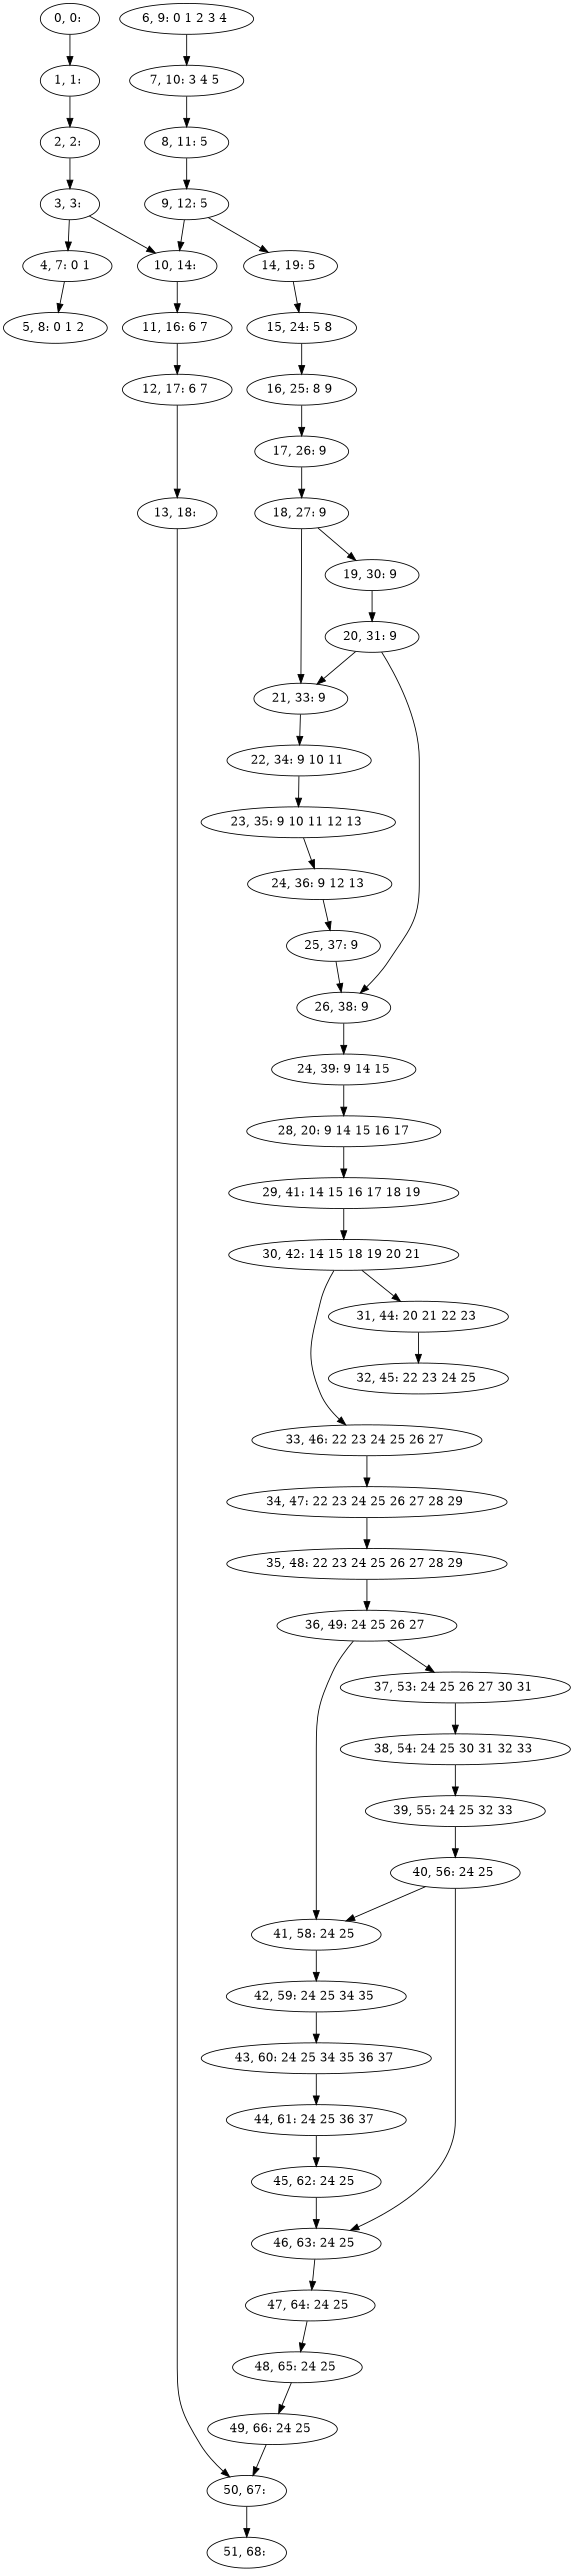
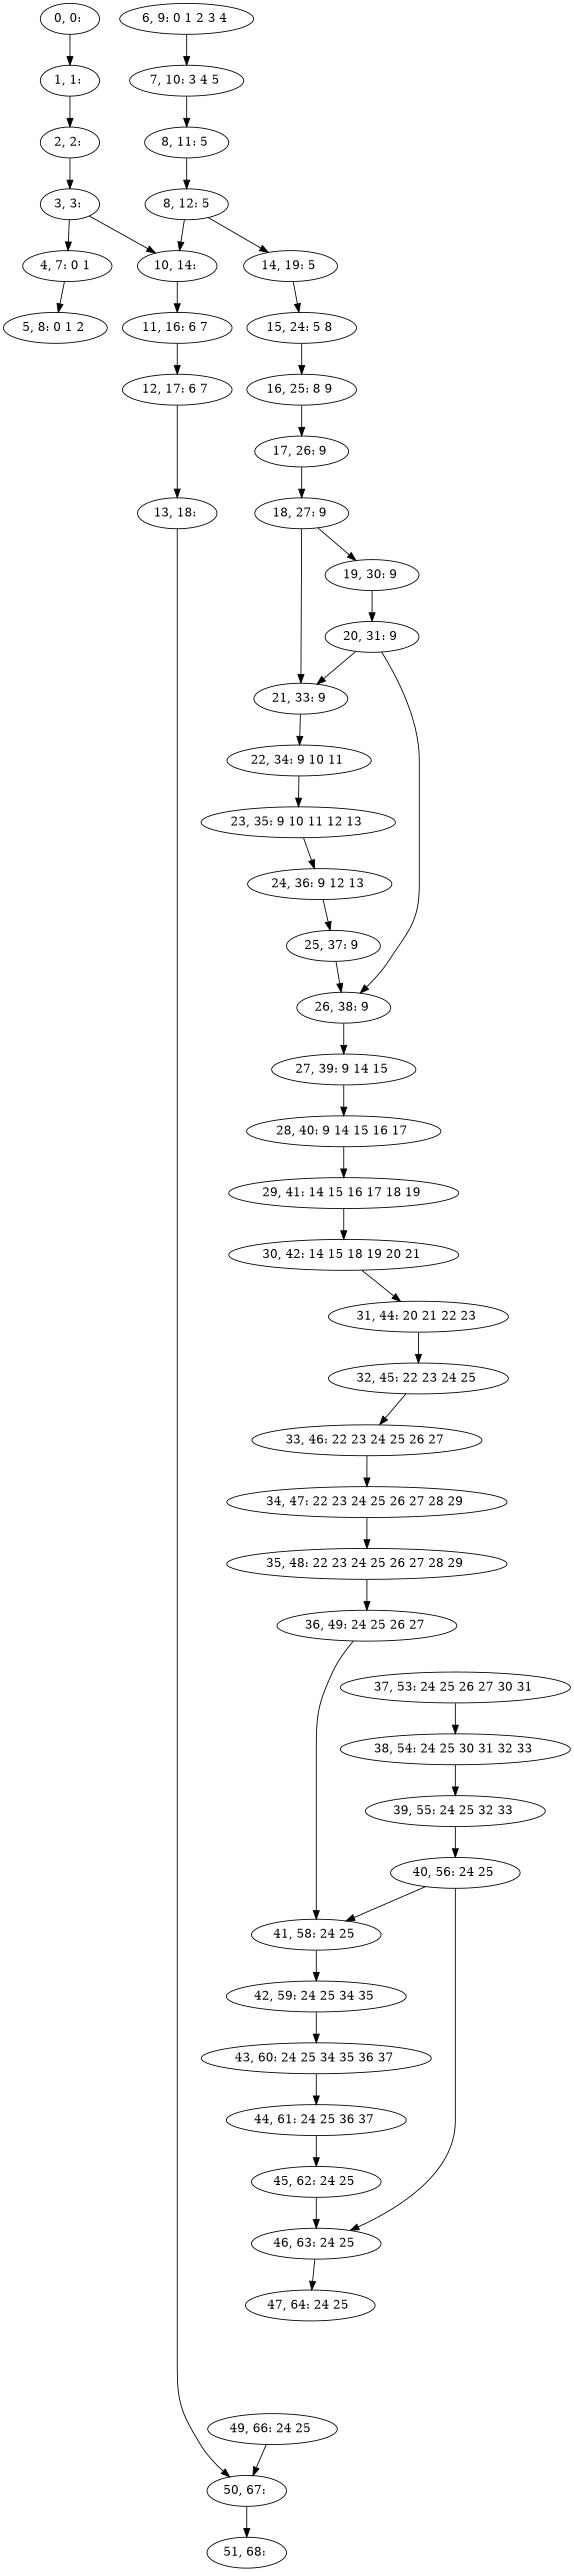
node "9, 12: 5": label "9, 12: 5" -> "8, 12: 5"
node "24, 39: 9 14 15": label "24, 39: 9 14 15" -> "27, 39: 9 14 15"
node "28, 20: 9 14 15 16 17": label "28, 20: 9 14 15 16 17" -> "28, 40: 9 14 15 16 17"
edge "30, 42: 14 15 18 19 20 21" -> "33, 46: 22 23 24 25 26 27": now "32, 45: 22 23 24 25" -> "33, 46: 22 23 24 25 26 27"
edge "36, 49: 24 25 26 27" -> "37, 53: 24 25 26 27 30 31": removed
node "48, 65: 24 25": removed
